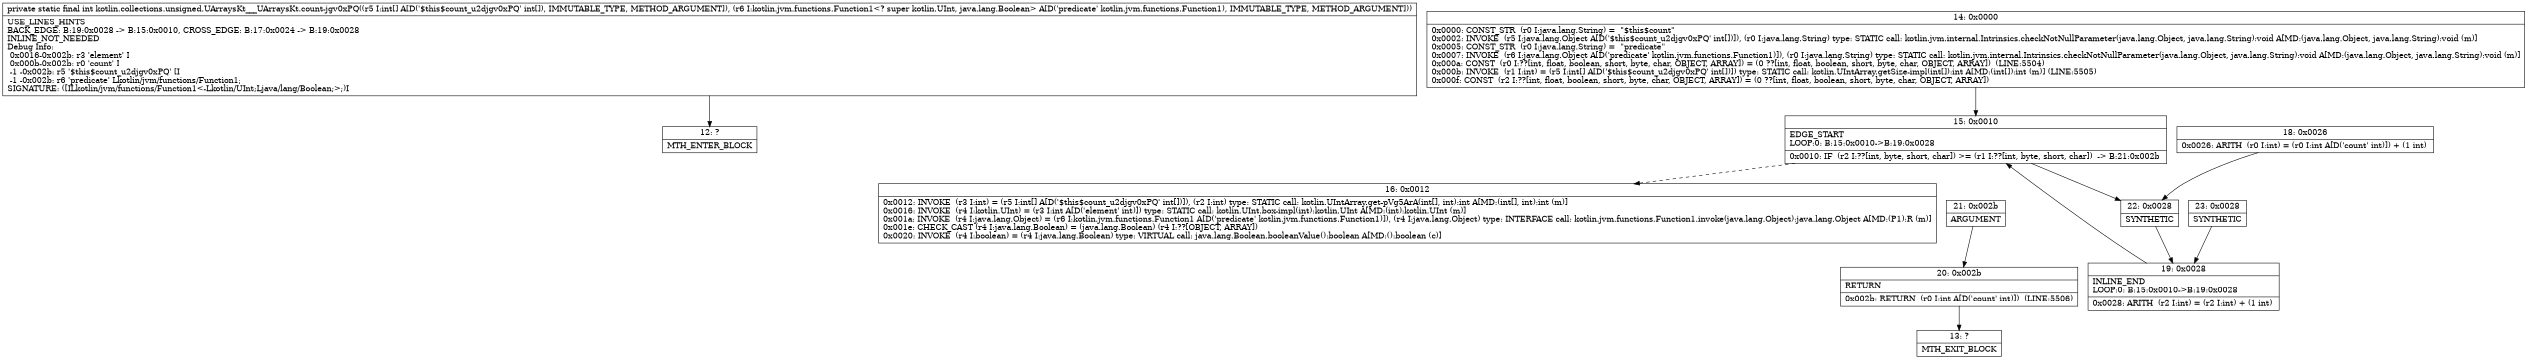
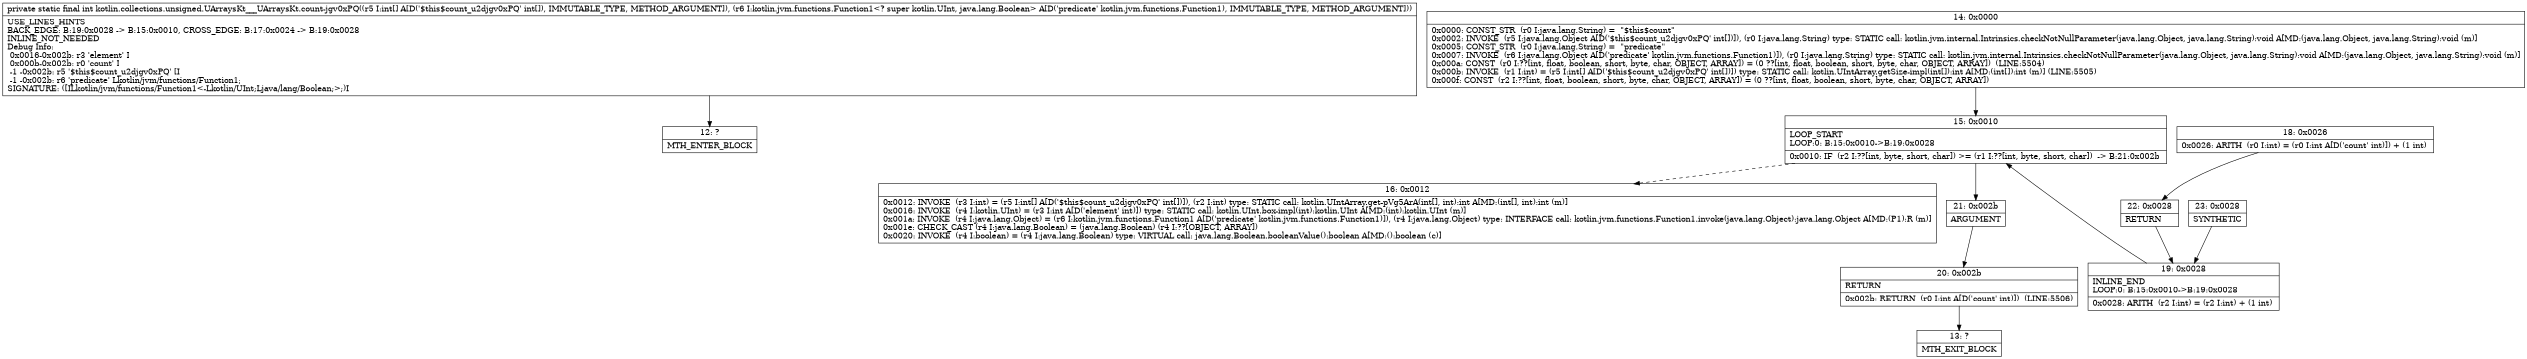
node "15: 0x0010": text "EDGE_START" -> "LOOP_START"
edge "15: 0x0010" -> "22: 0x0028": now "15: 0x0010" -> "21: 0x002b"
node "22: 0x0028": text "SYNTHETIC" -> "RETURN"
